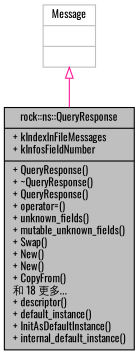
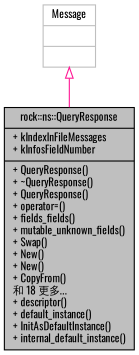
node "rock::ns::QueryResponse": text "+ unknown_fields()" -> "+ fields_fields()"
